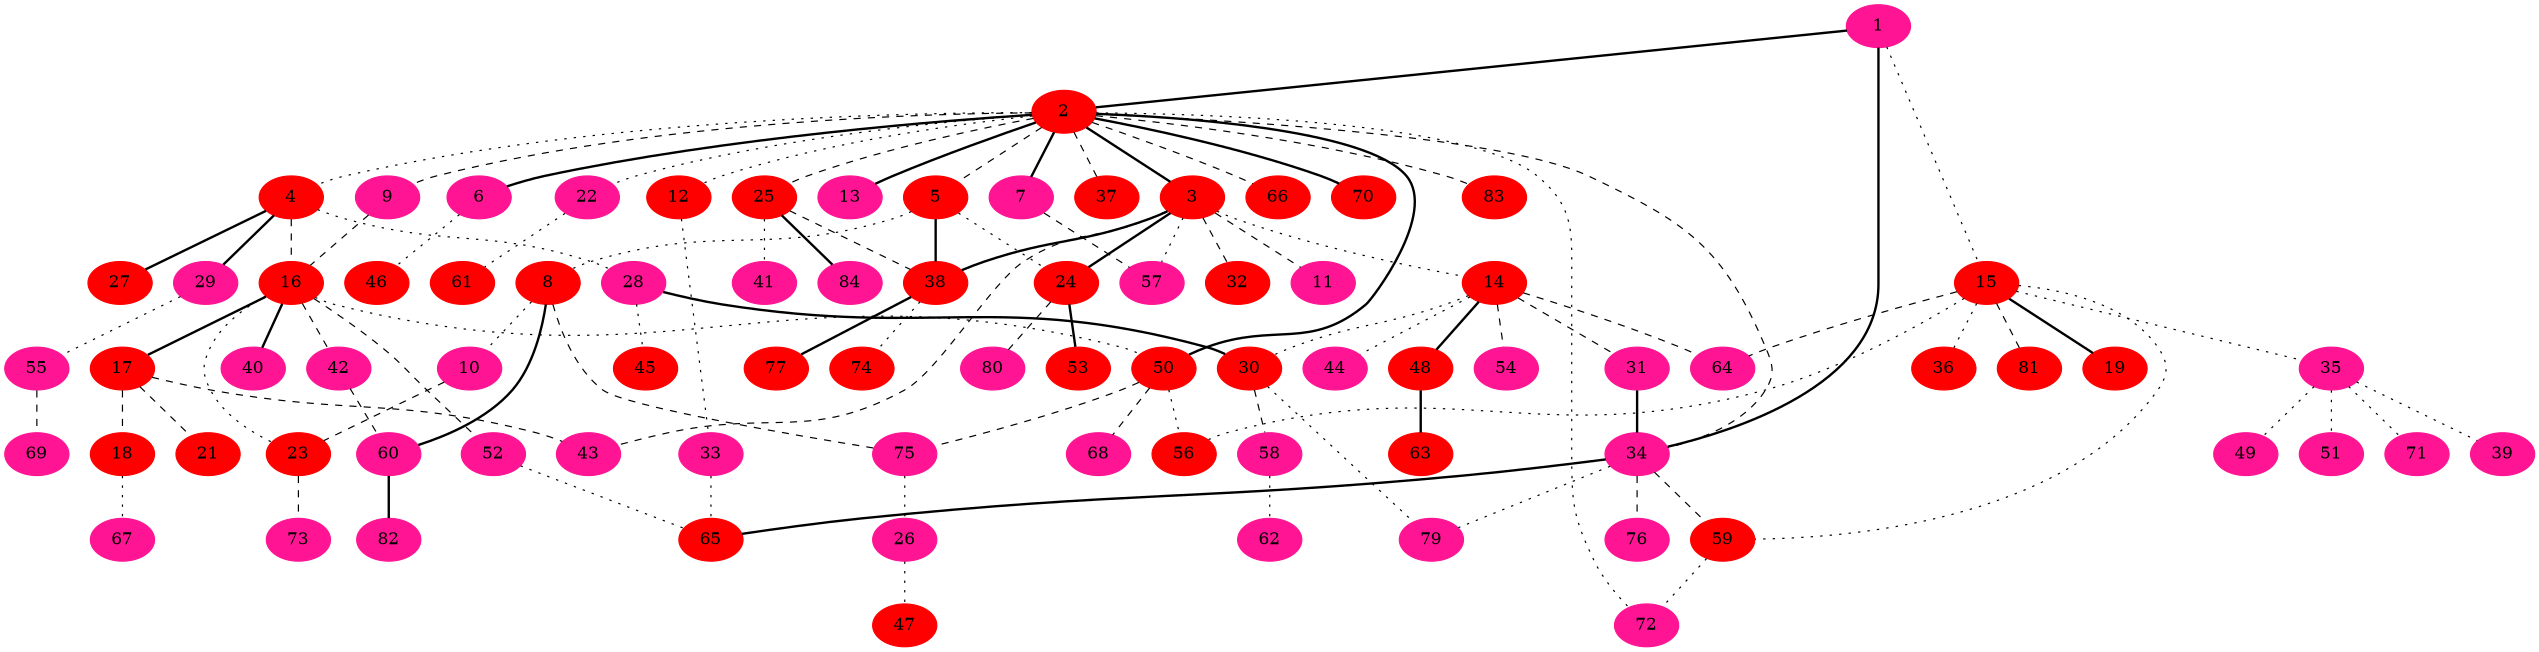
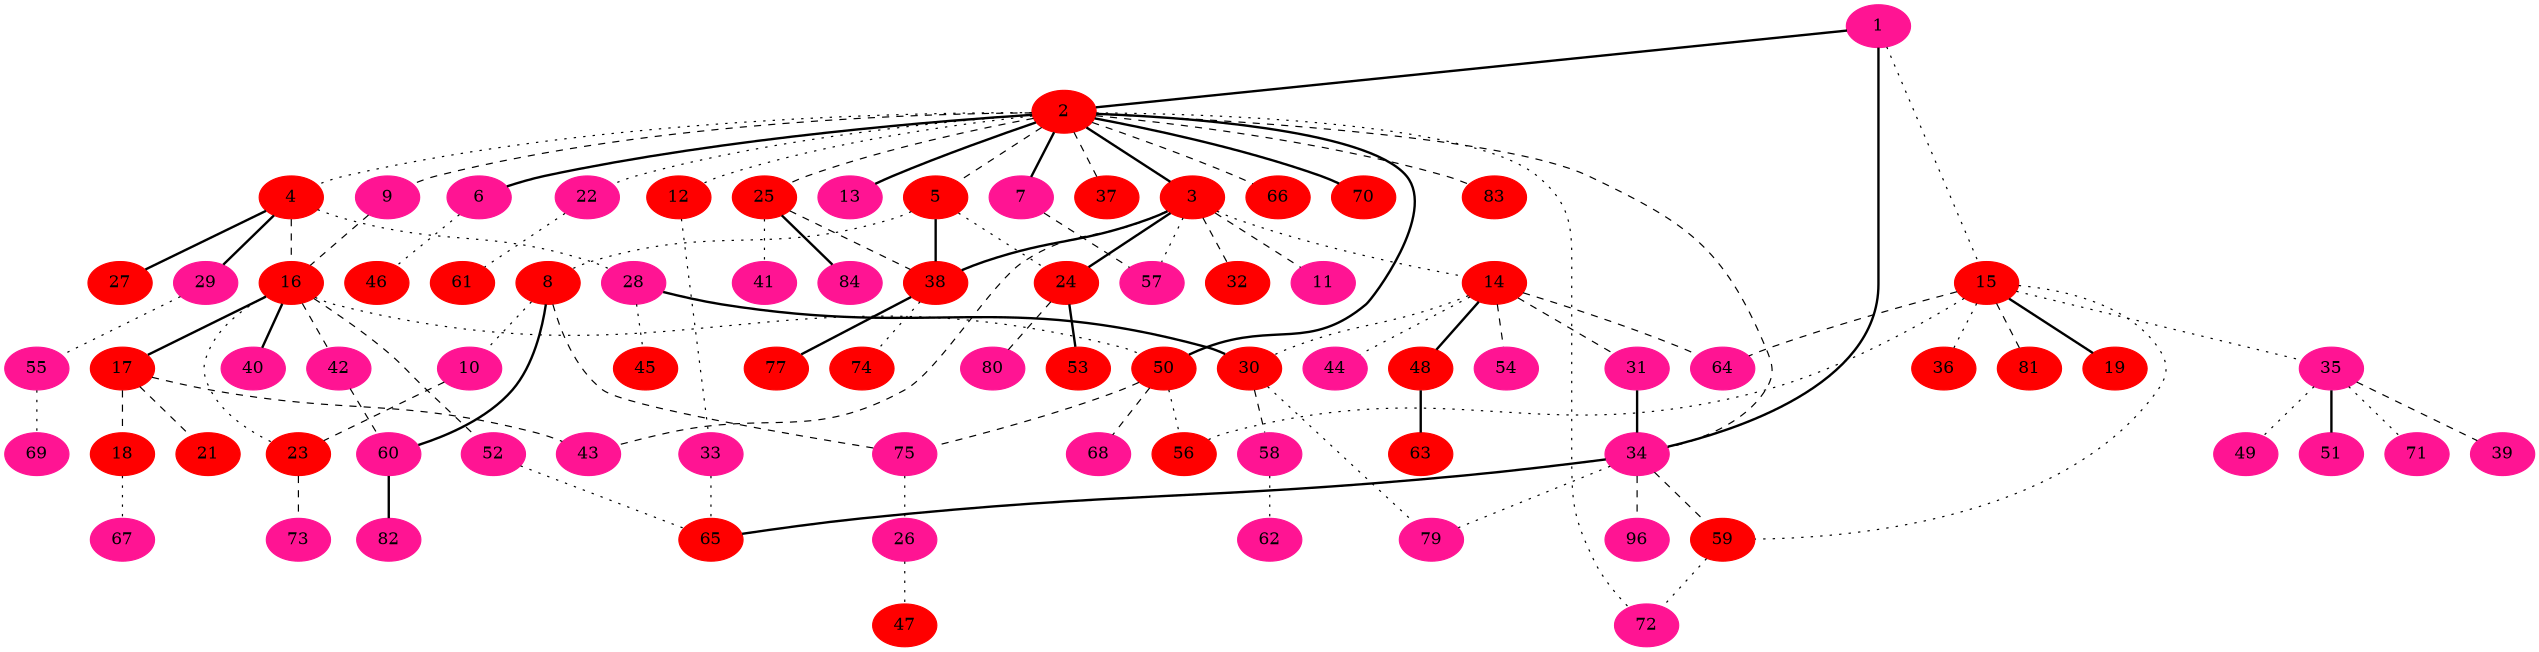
edge "55" -- "69": style dashed -> dotted
edge "35" -- "51": style dotted -> bold
edge "35" -- "39": style dotted -> dashed
node "76": label "76" -> "96"
